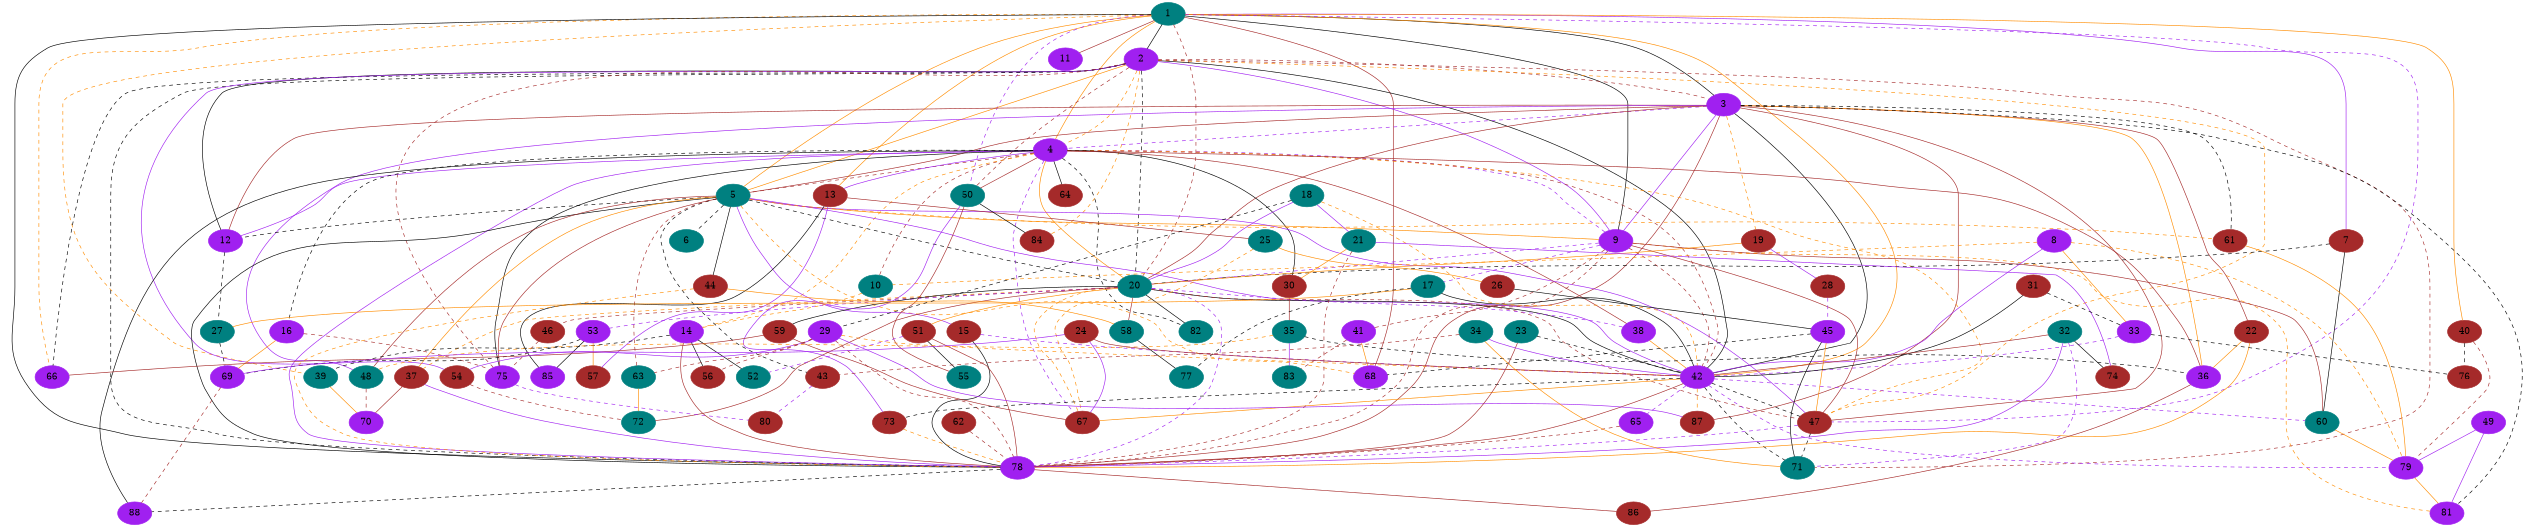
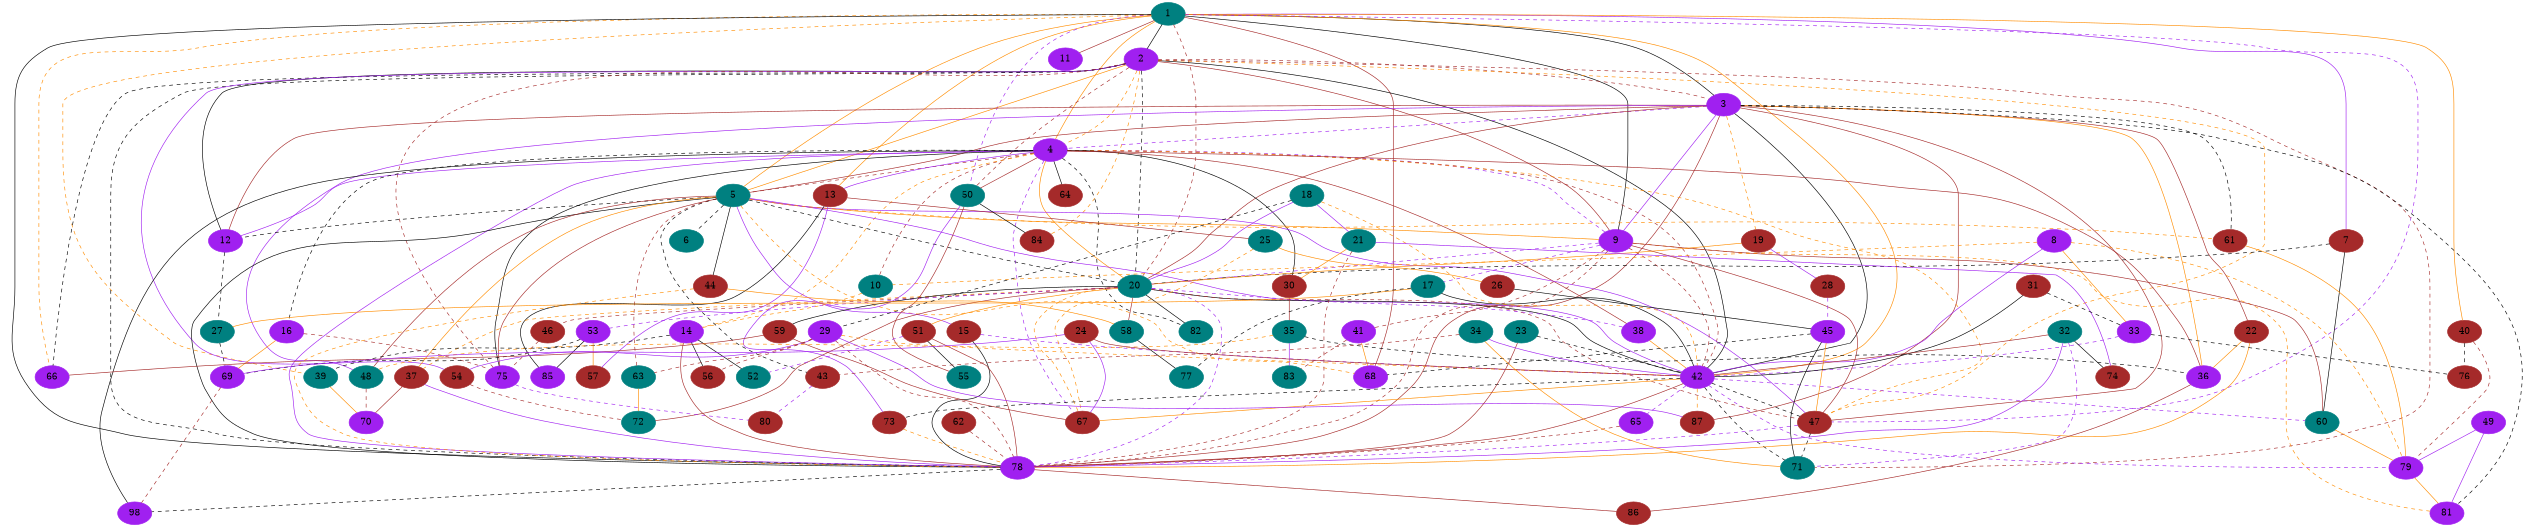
edge "2" -- "9": color purple -> brown
node "88": label "88" -> "98"
